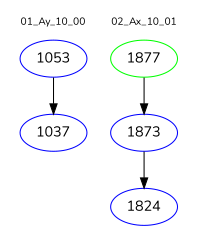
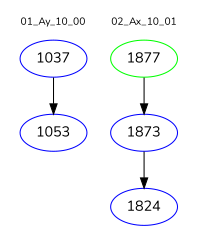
edge "1053" -> "1037": reversed
